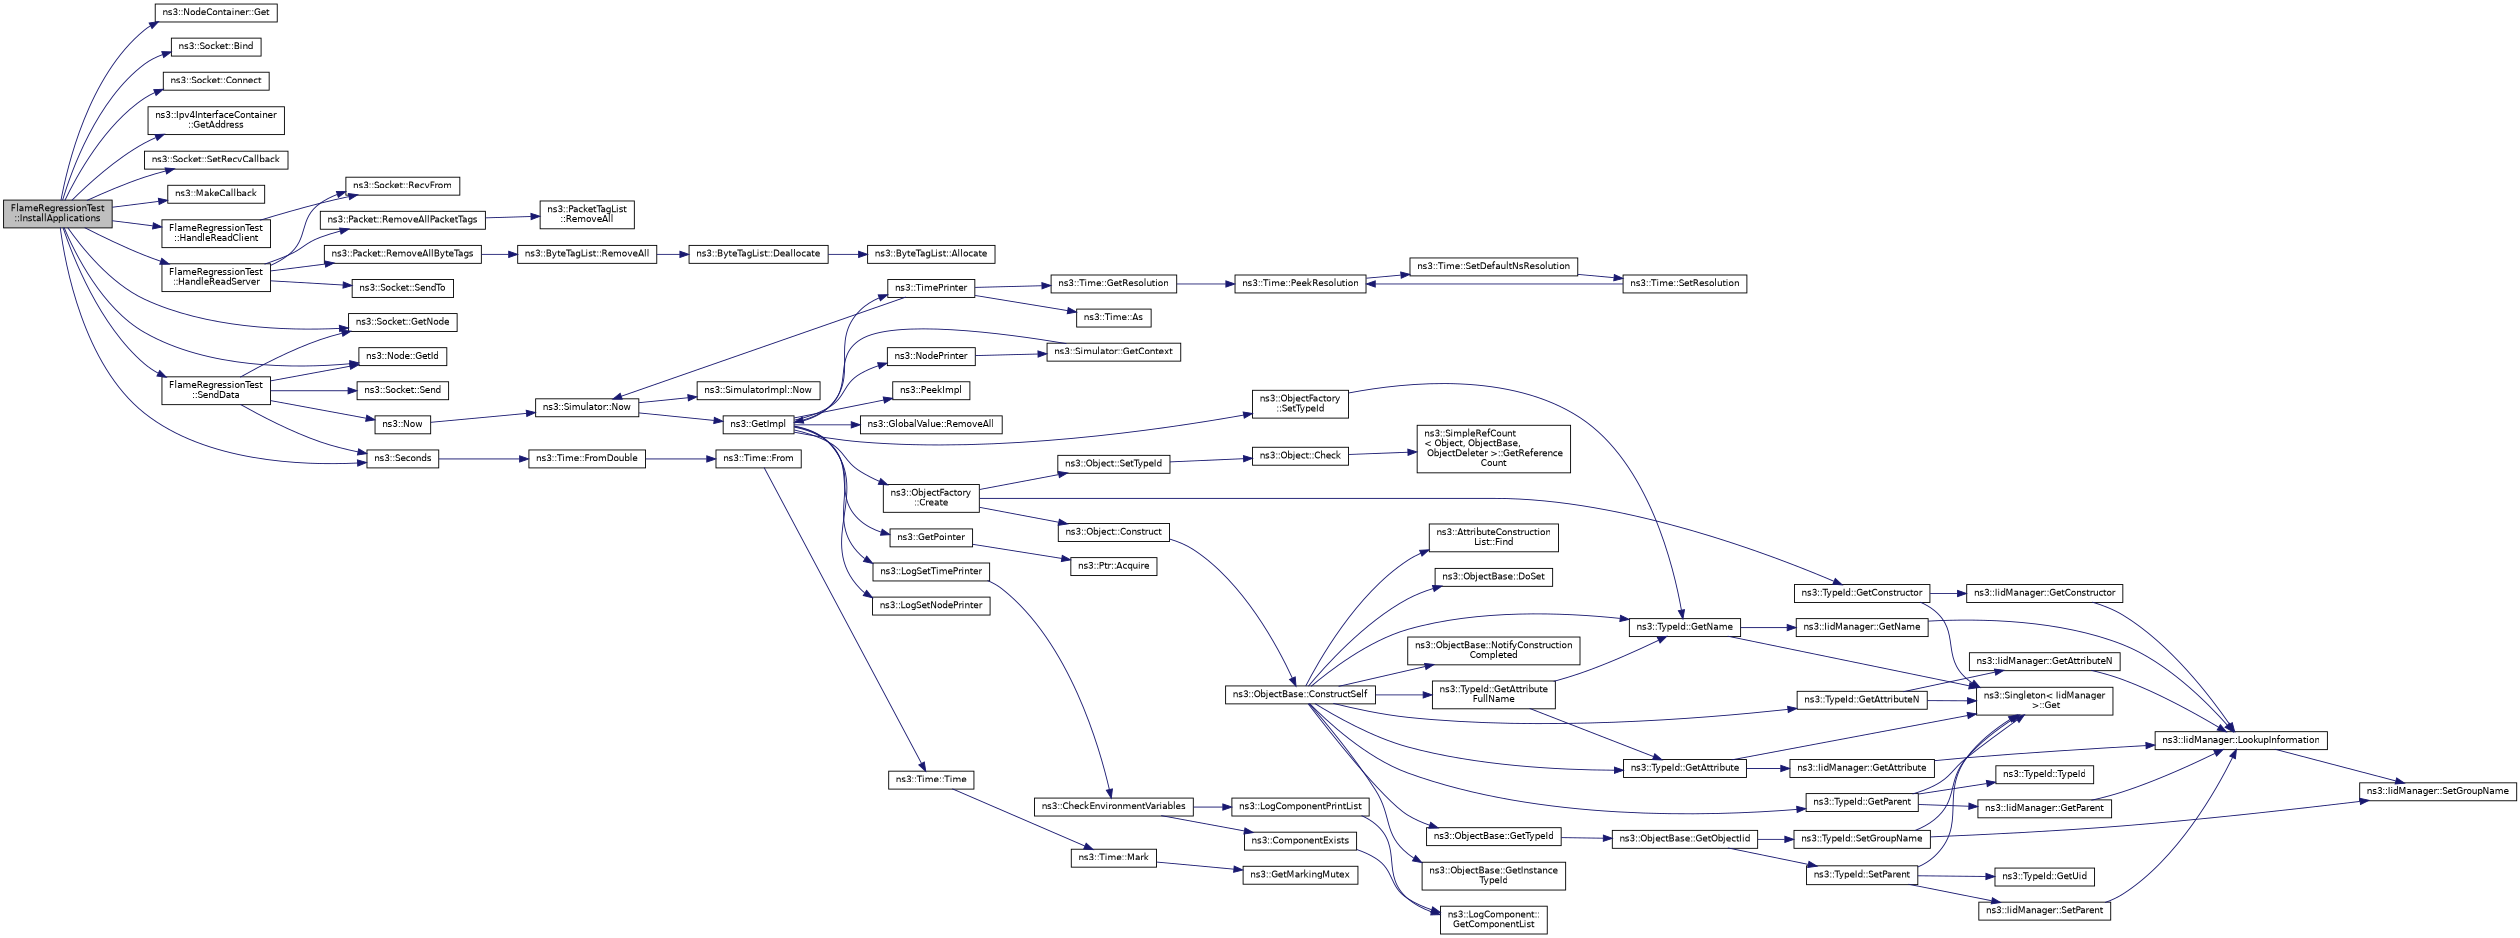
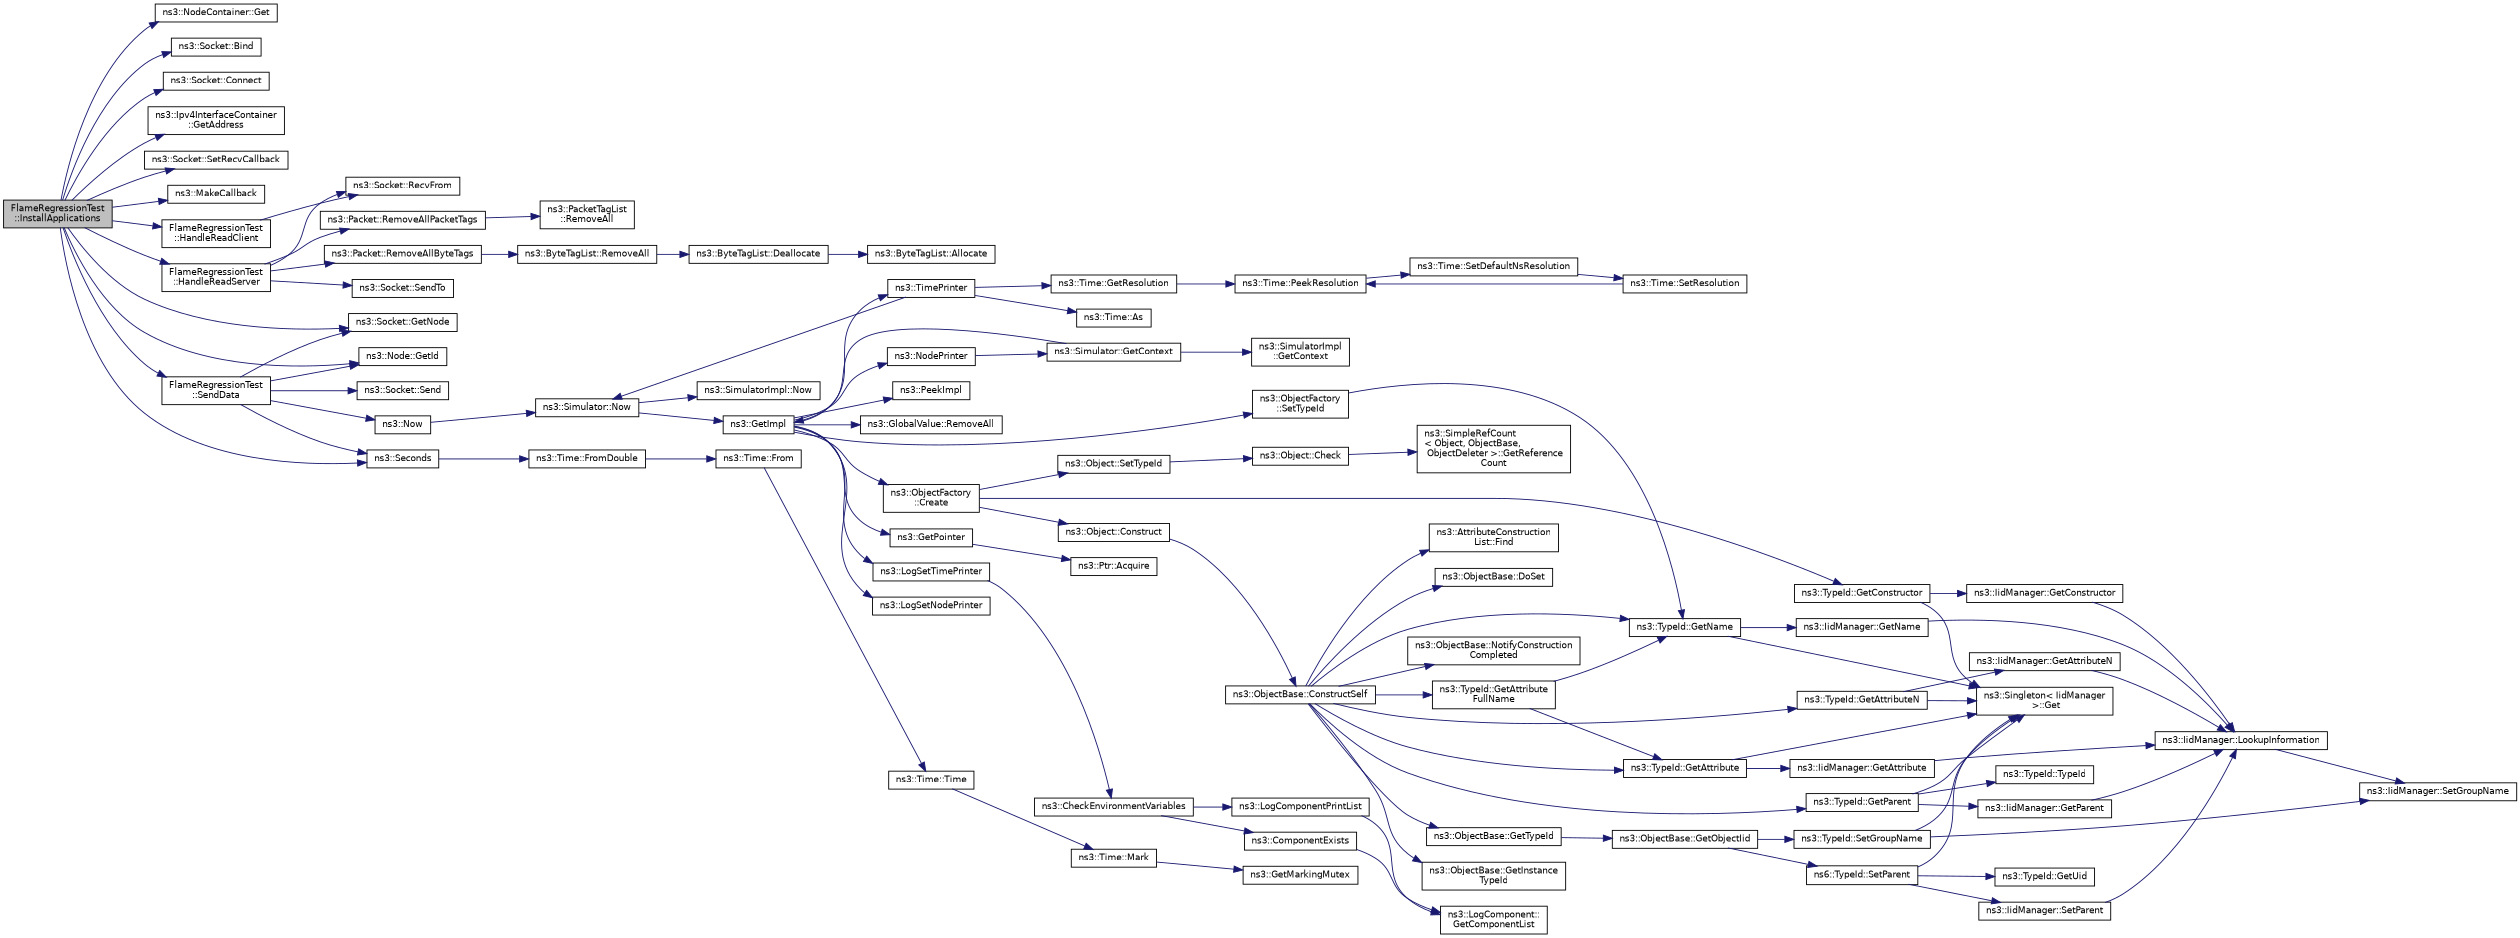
node "ns3::SimulatorImpl ::GetContext": added
node "ns3::TypeId::SetParent": label "ns3::TypeId::SetParent" -> "ns6::TypeId::SetParent"
